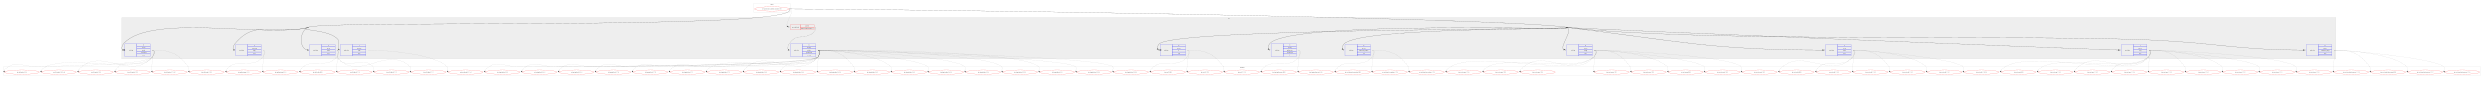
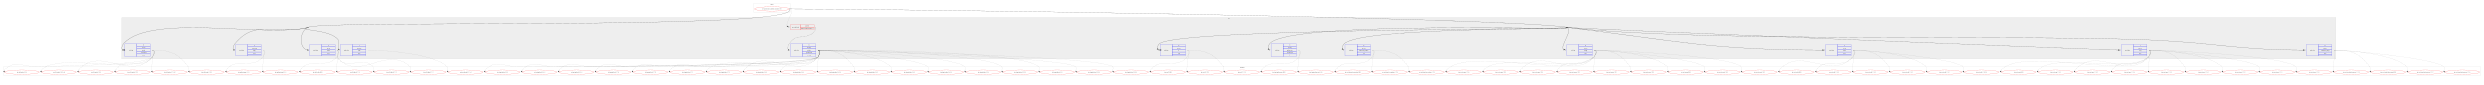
node "dev-ros/roscpp-1.13.2": added
